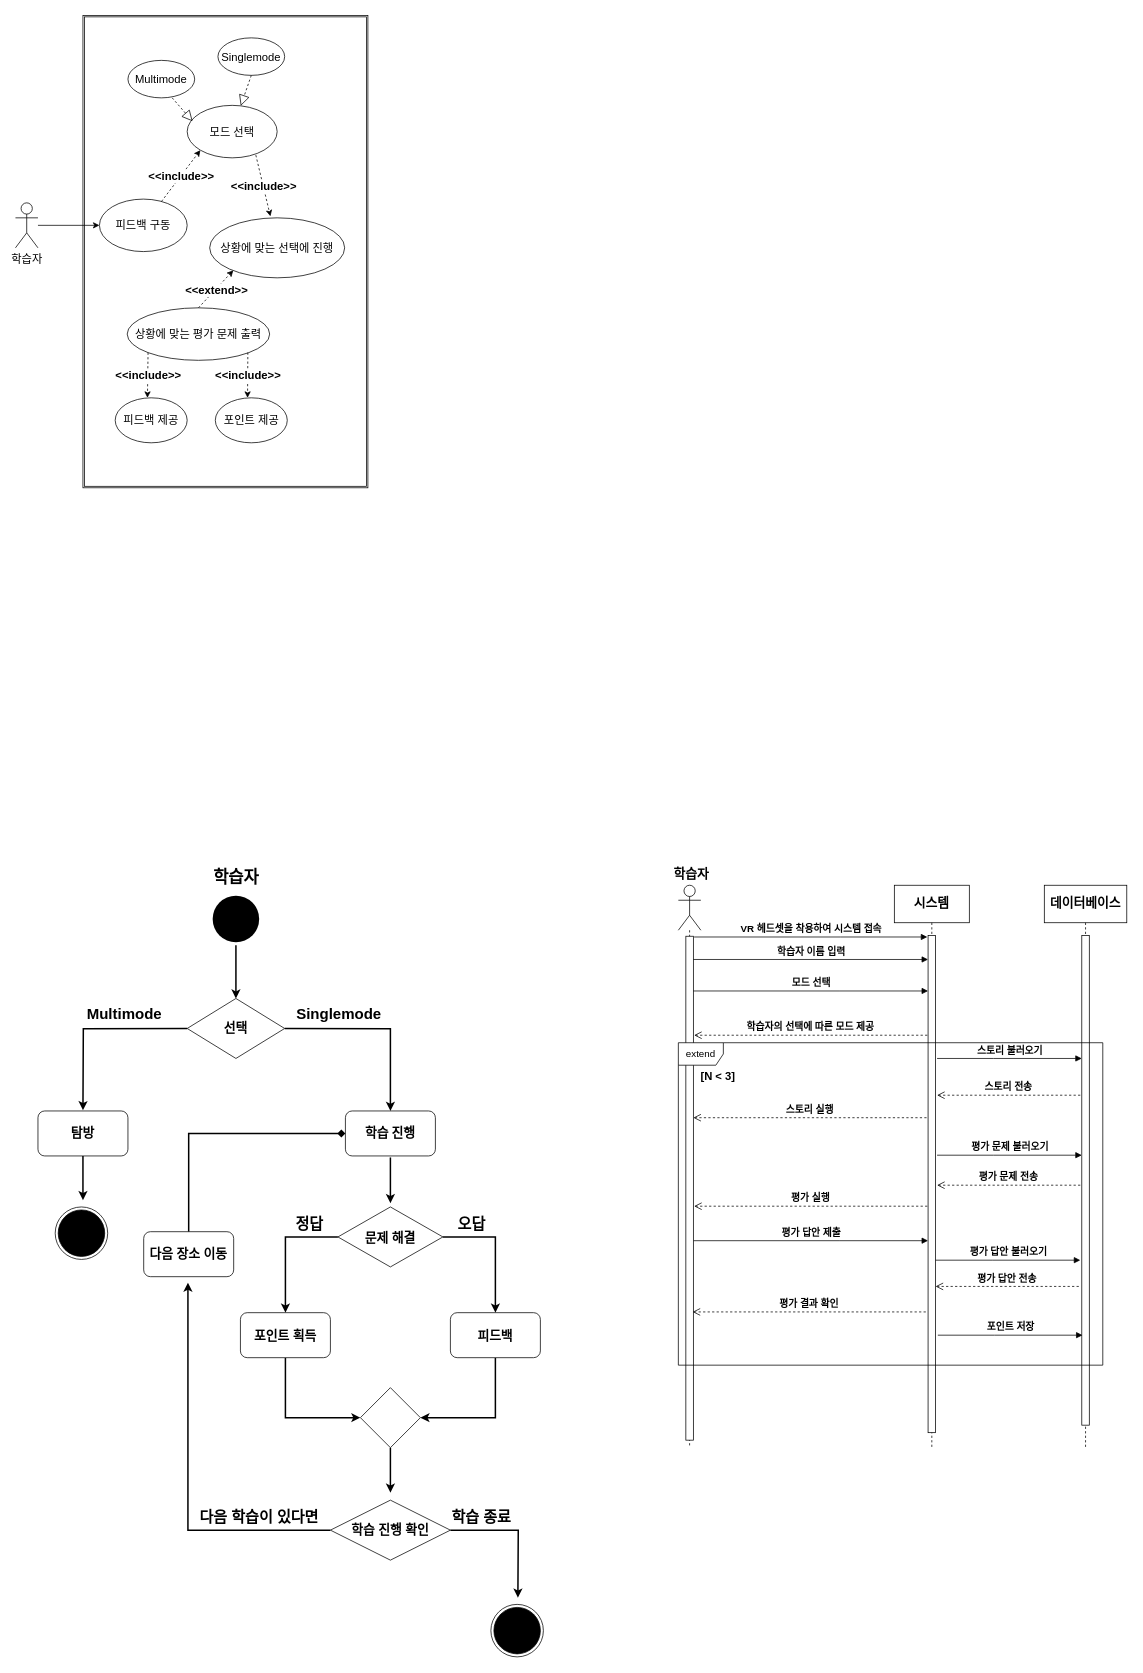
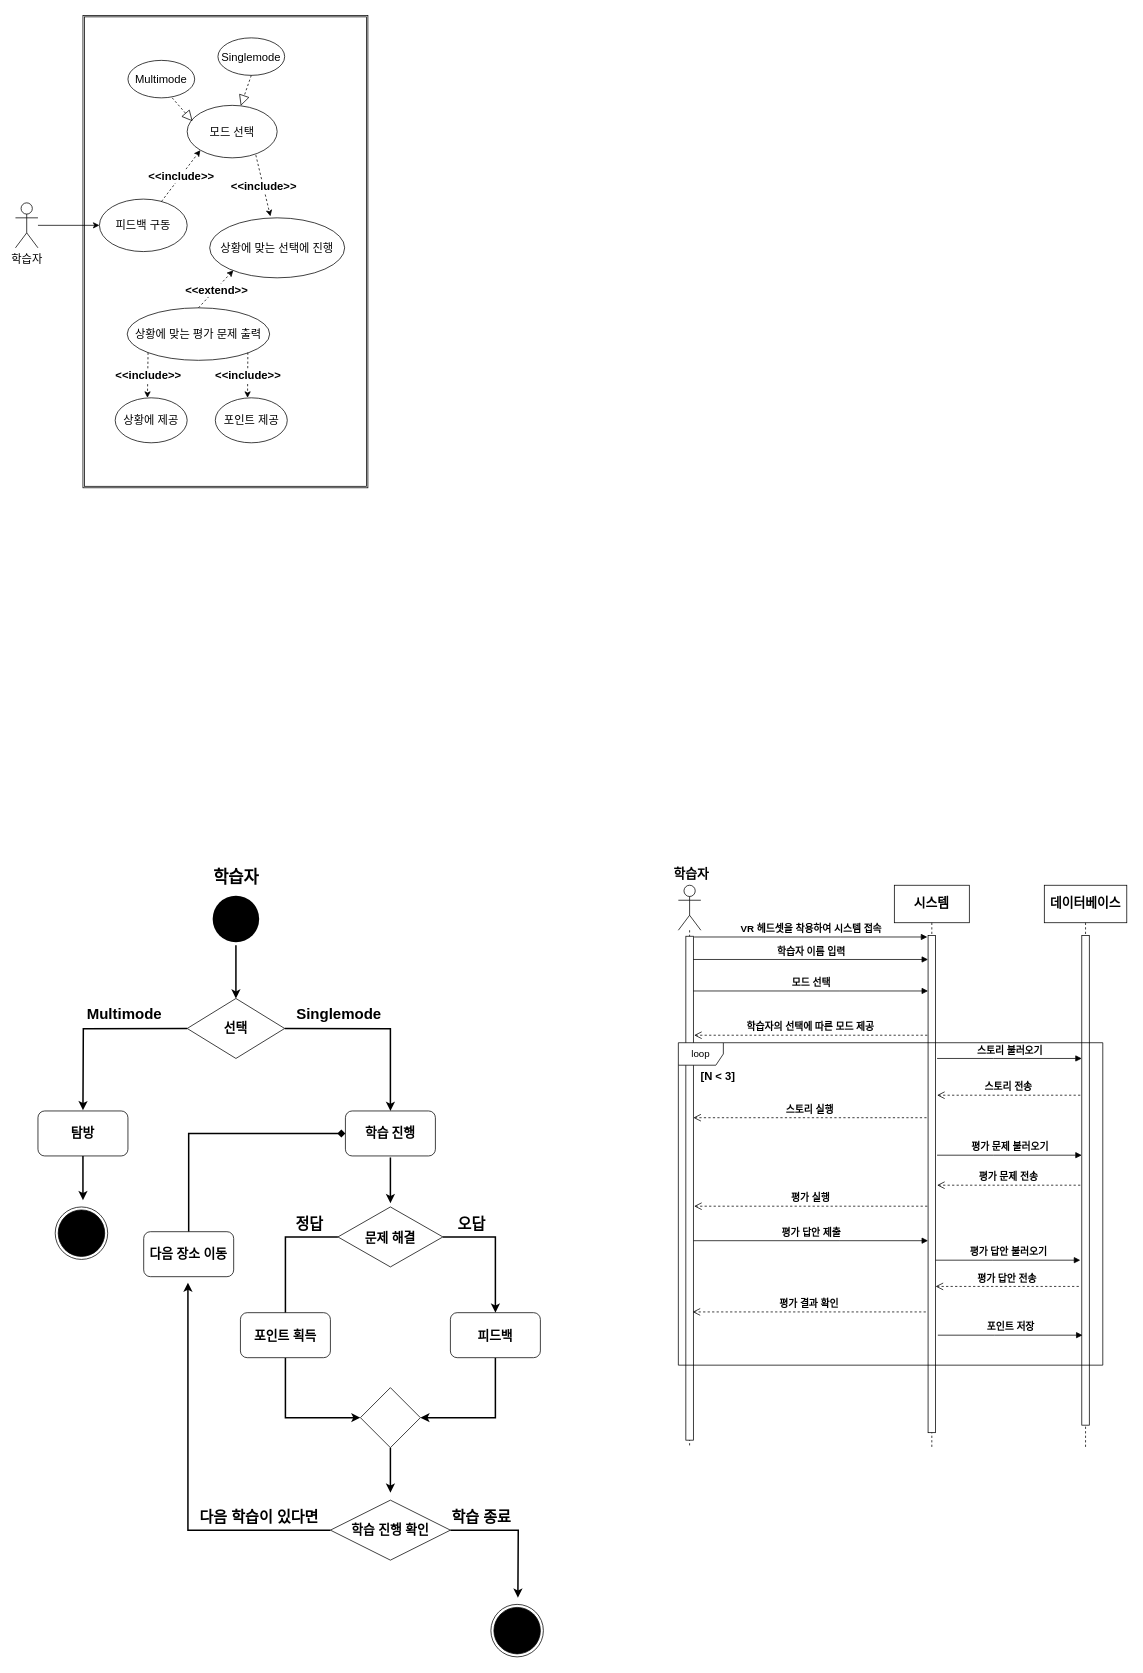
node "피드백 제공": label "피드백 제공" -> "상황에 제공"
node "extend": label "extend" -> "loop"
edge "문제 해결" -> "포인트 획득": arrowhead classic -> none
